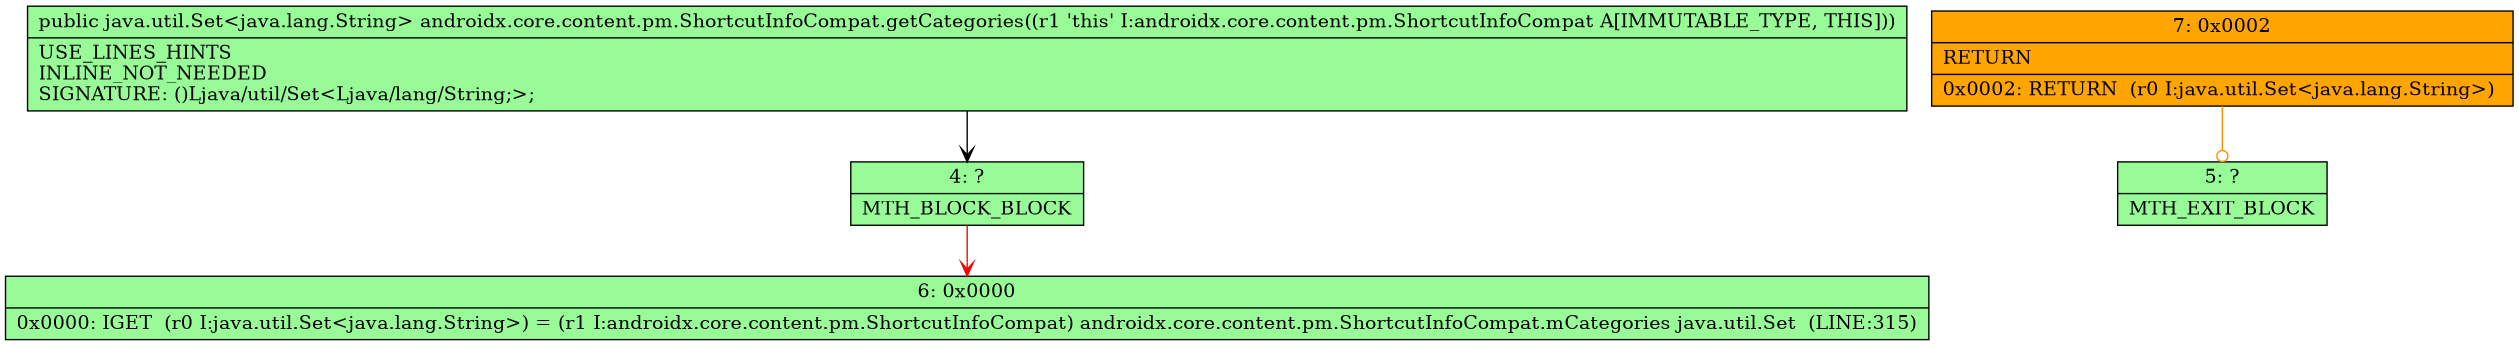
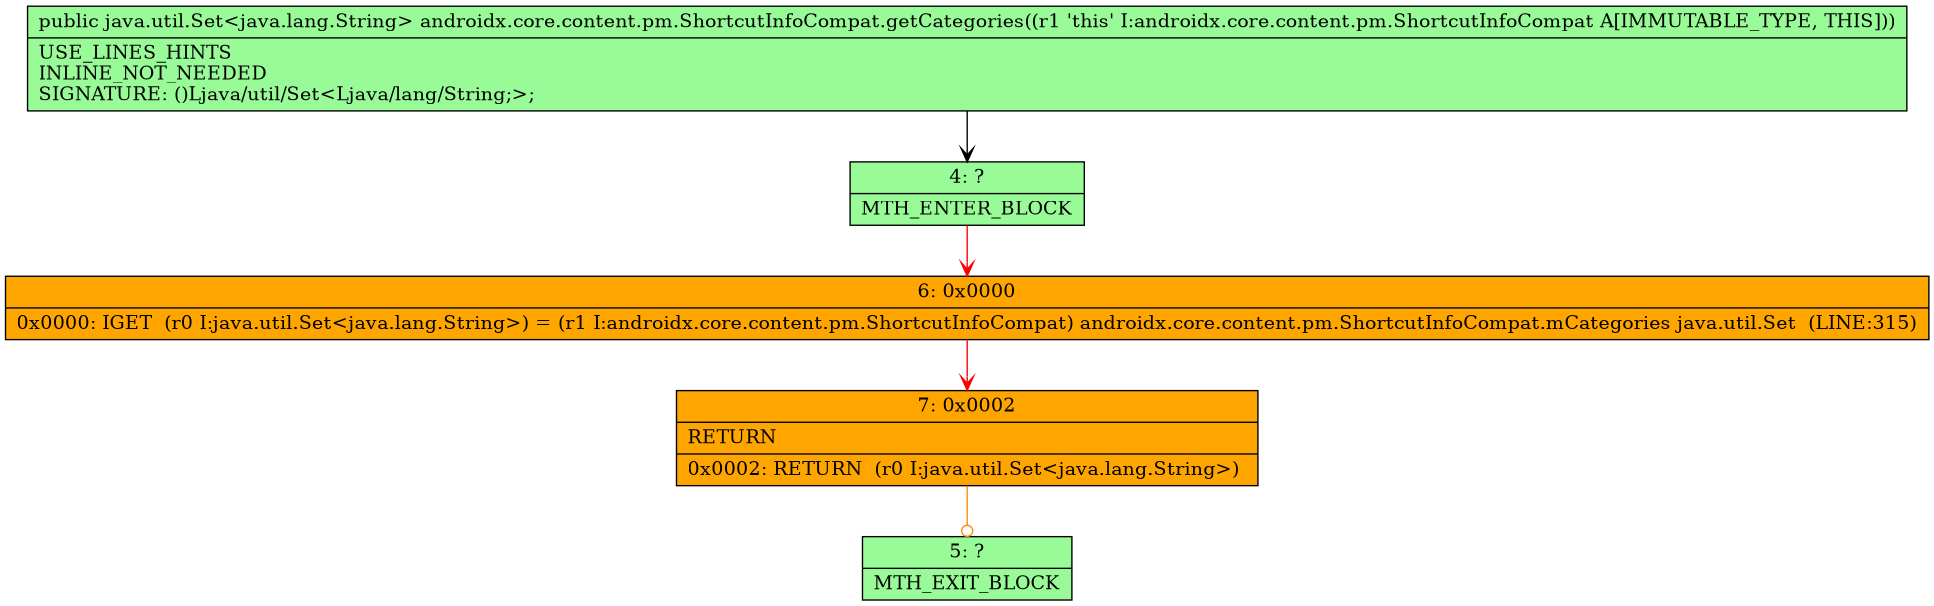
node "4: ?": text "MTH_BLOCK_BLOCK" -> "MTH_ENTER_BLOCK"
node "6: 0x0000": fillcolor palegreen -> orange
edge "6: 0x0000" -> "7: 0x0002": added
